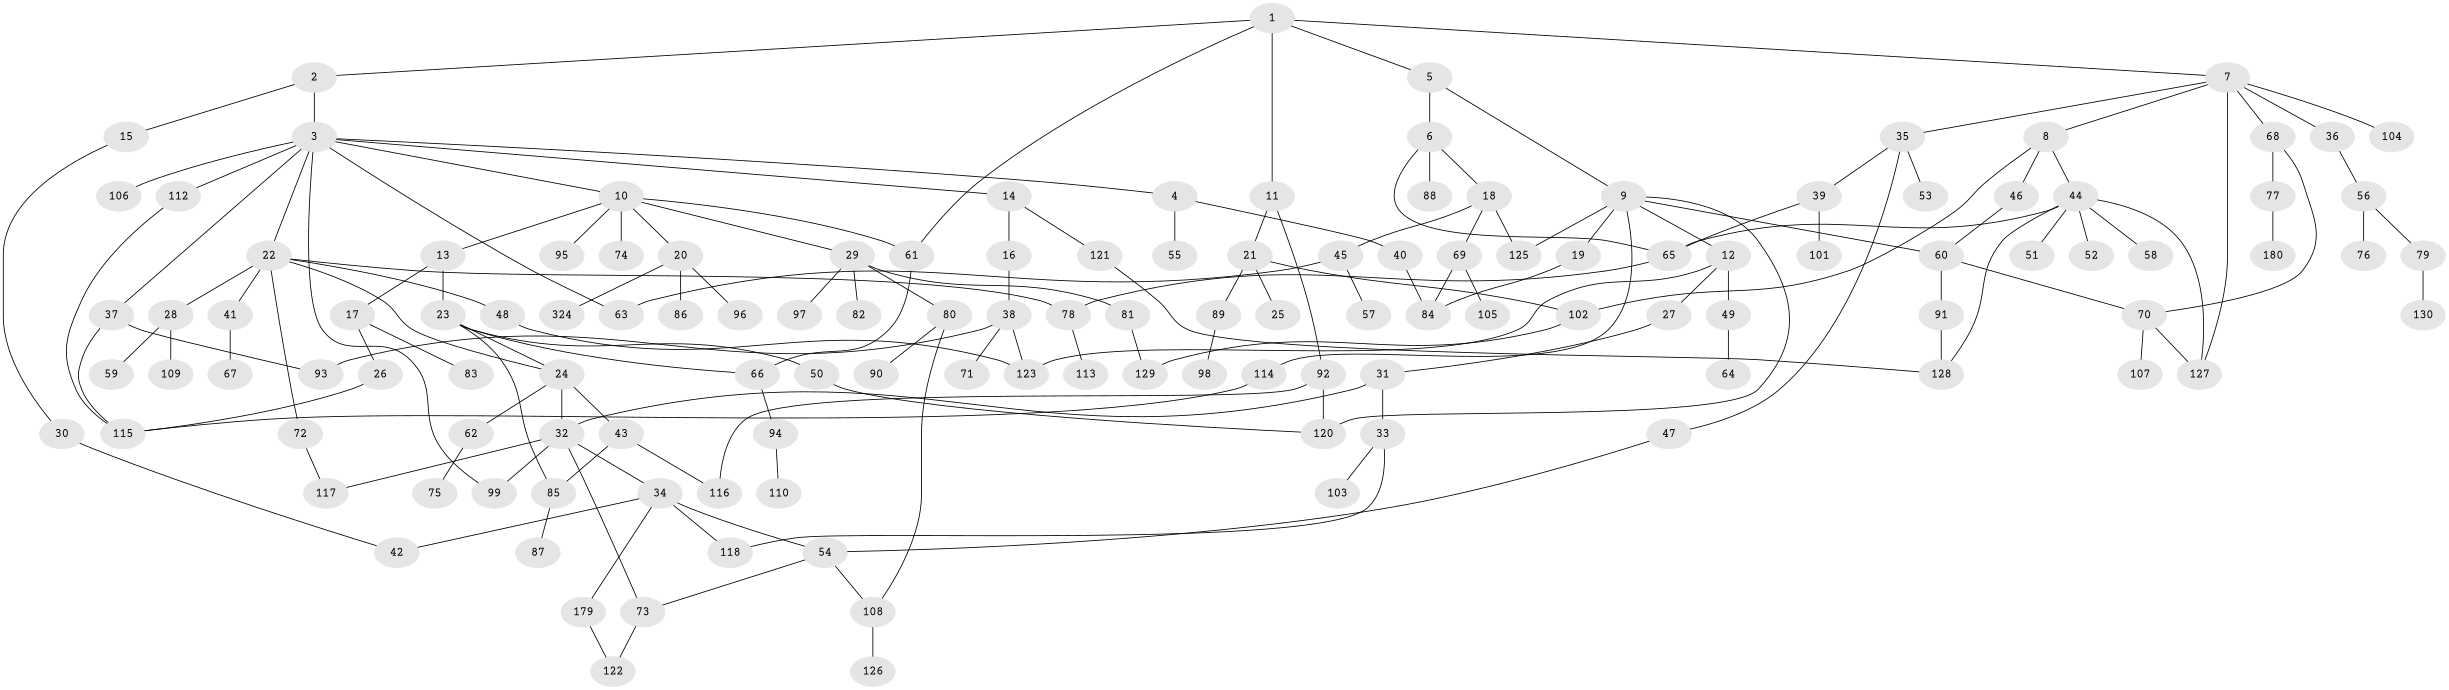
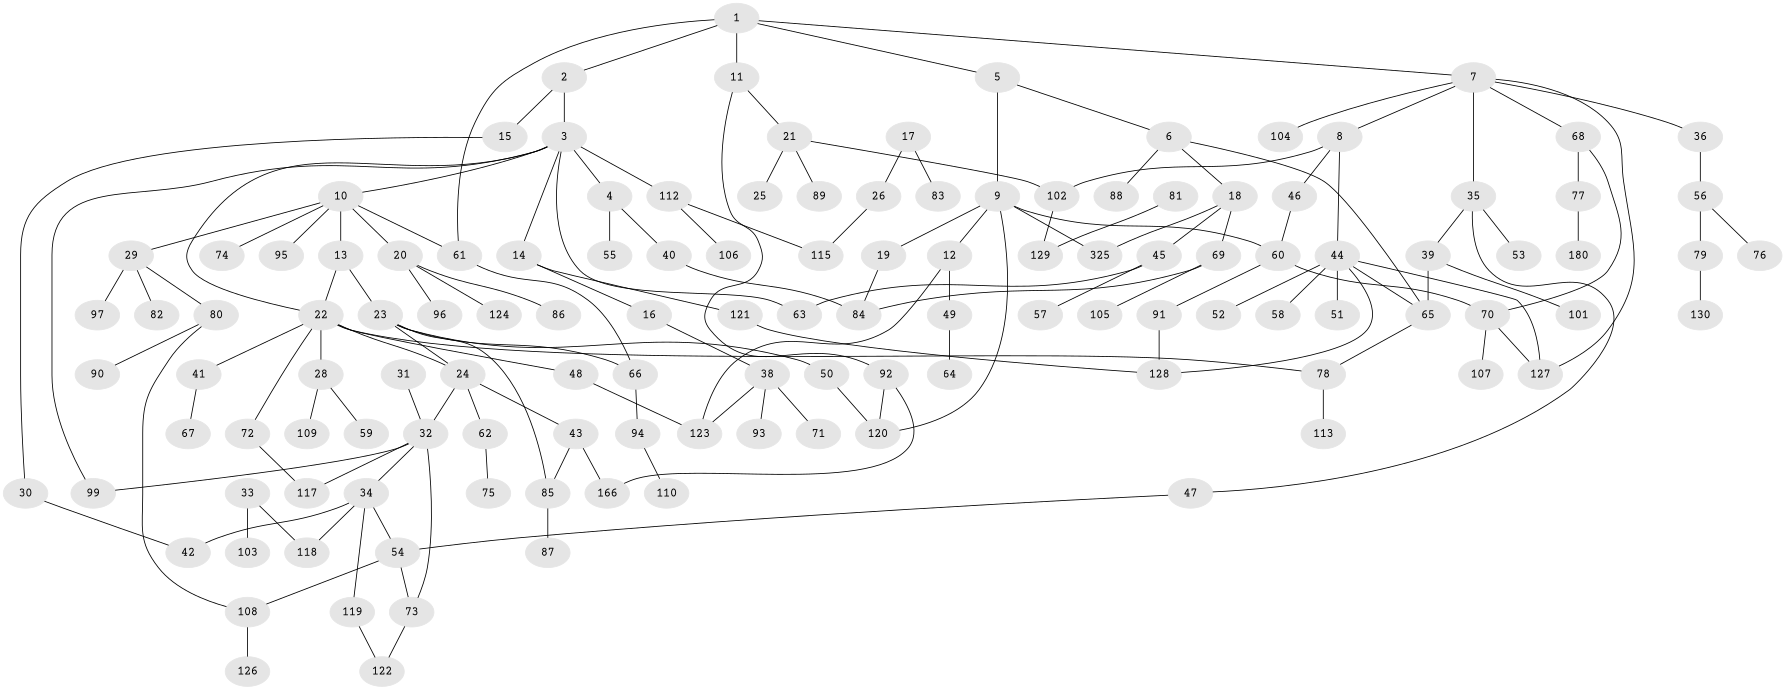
edge "3" -- "106": now "112" -- "106"
node "125": label "125" -> "325"
edge "29" -- "81": removed
edge "13" -- "17": now "13" -- "22"
node "37": removed
node "324": label "324" -> "124"
node "27": removed
node "98": removed
node "114": removed
edge "31" -- "33": removed
node "116": label "116" -> "166"
node "179": label "179" -> "119"
